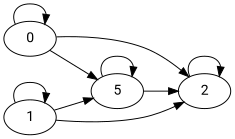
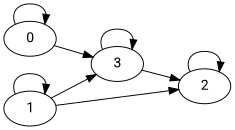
edge "0" -> "2": removed
node "5": label "5" -> "3"
